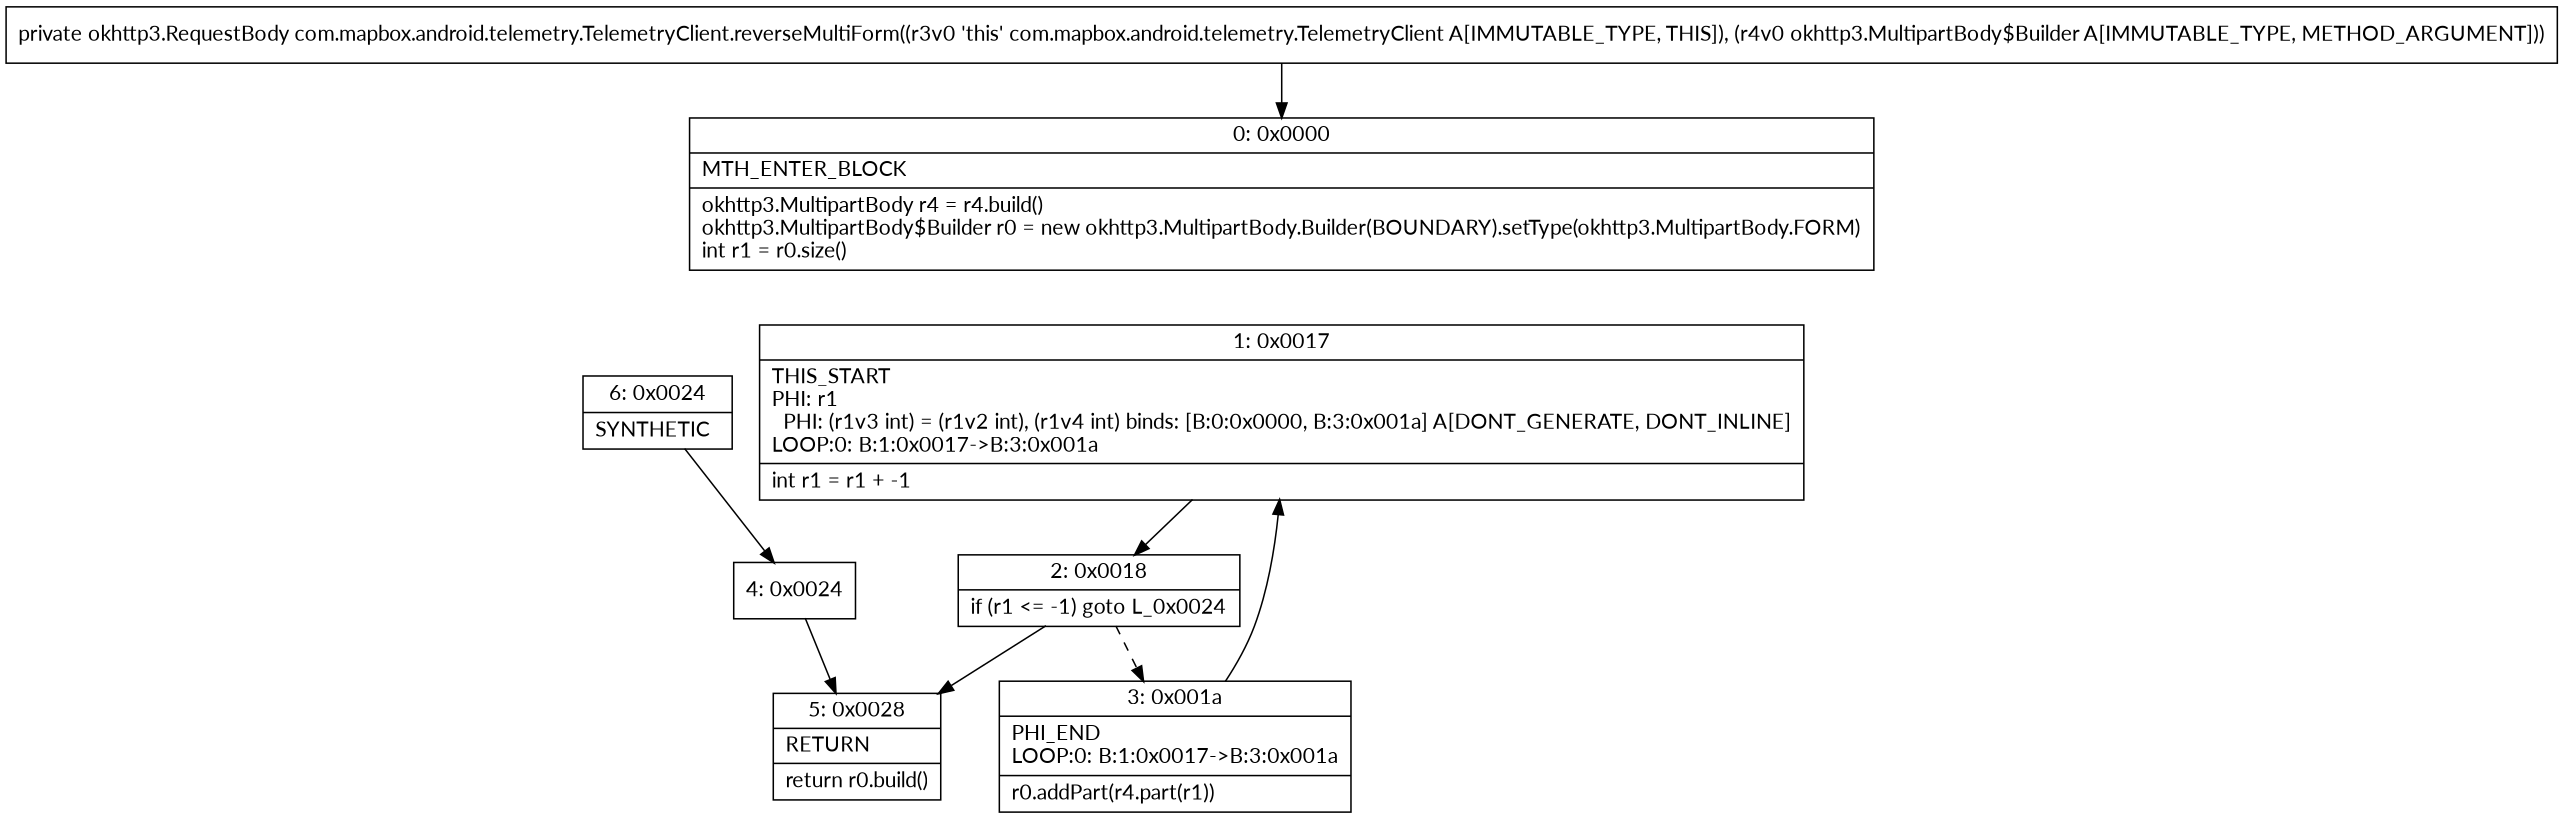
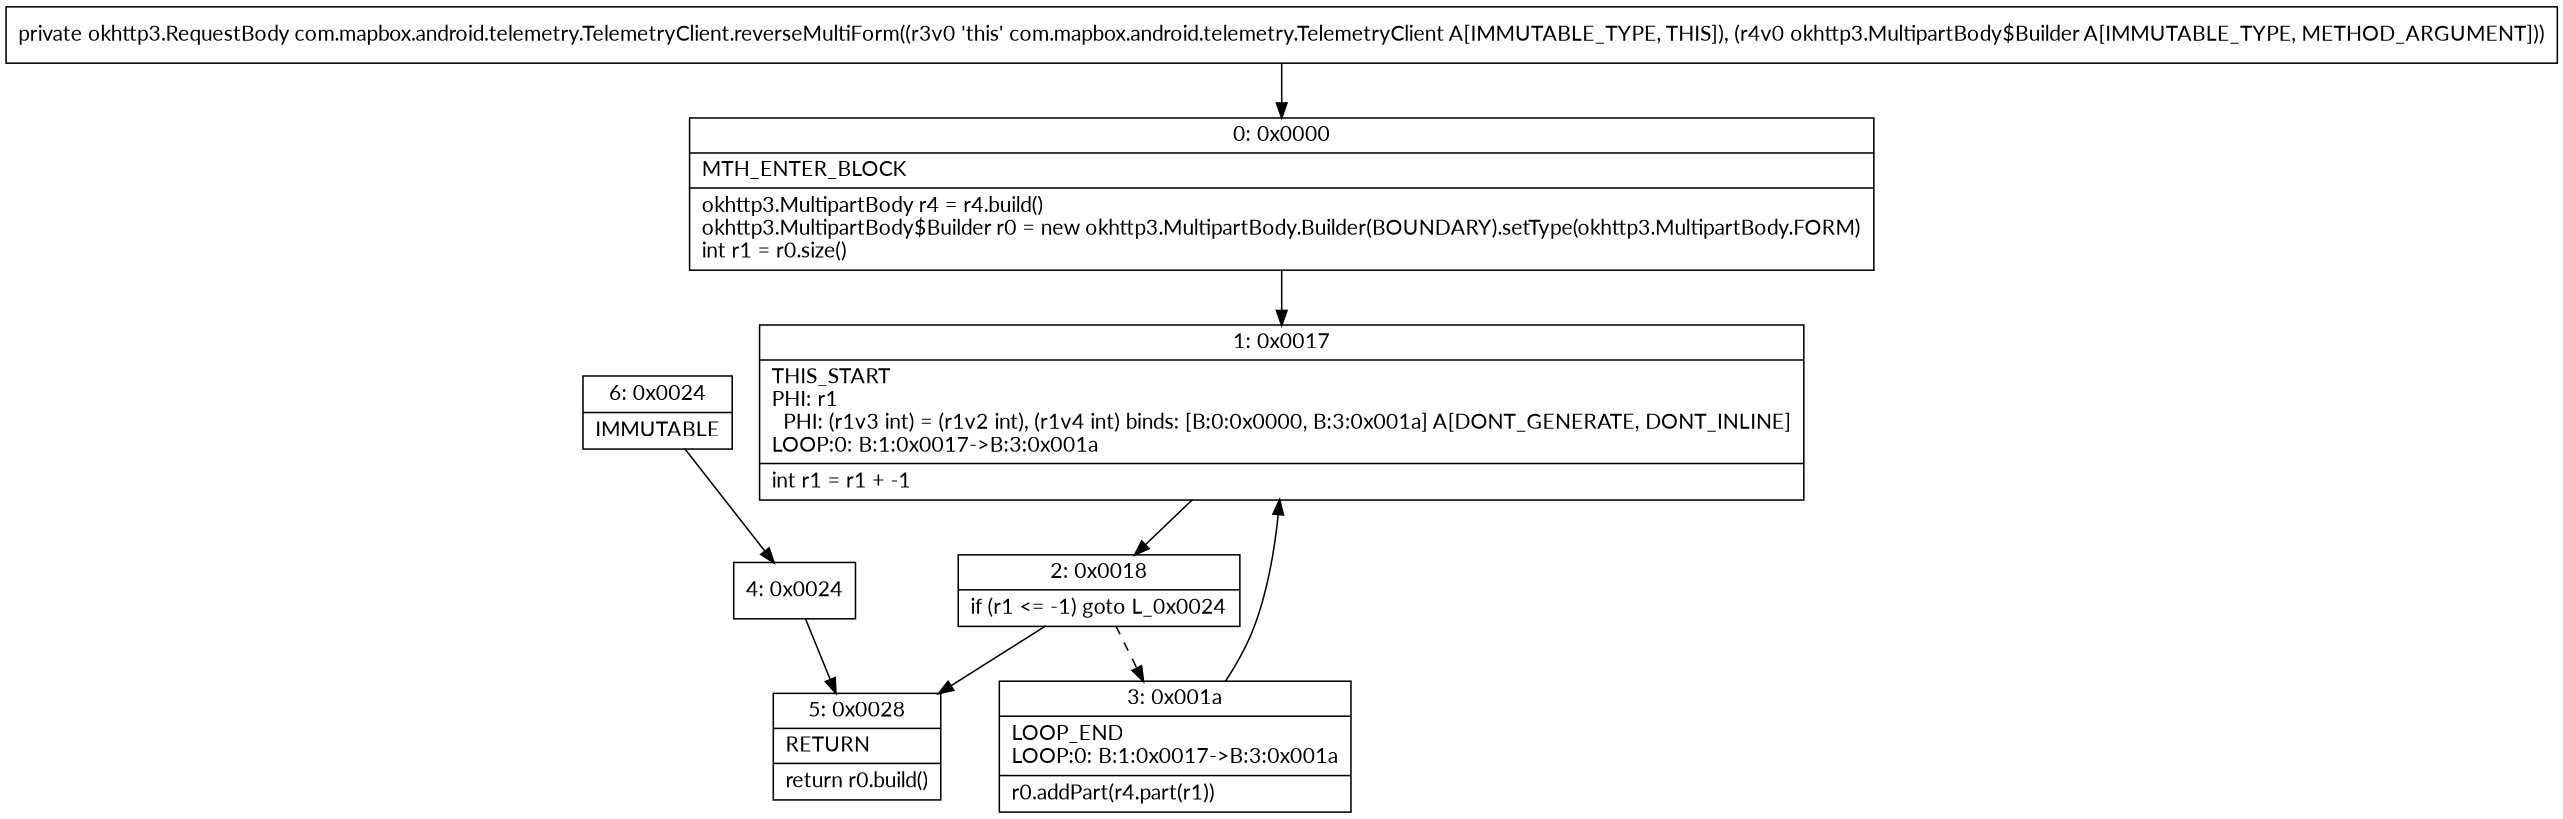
edge "0: 0x0000" -> "1: 0x0017": added
node "6: 0x0024": text "SYNTHETIC" -> "IMMUTABLE"
node "3: 0x001a": text "PHI_END" -> "LOOP_END"
